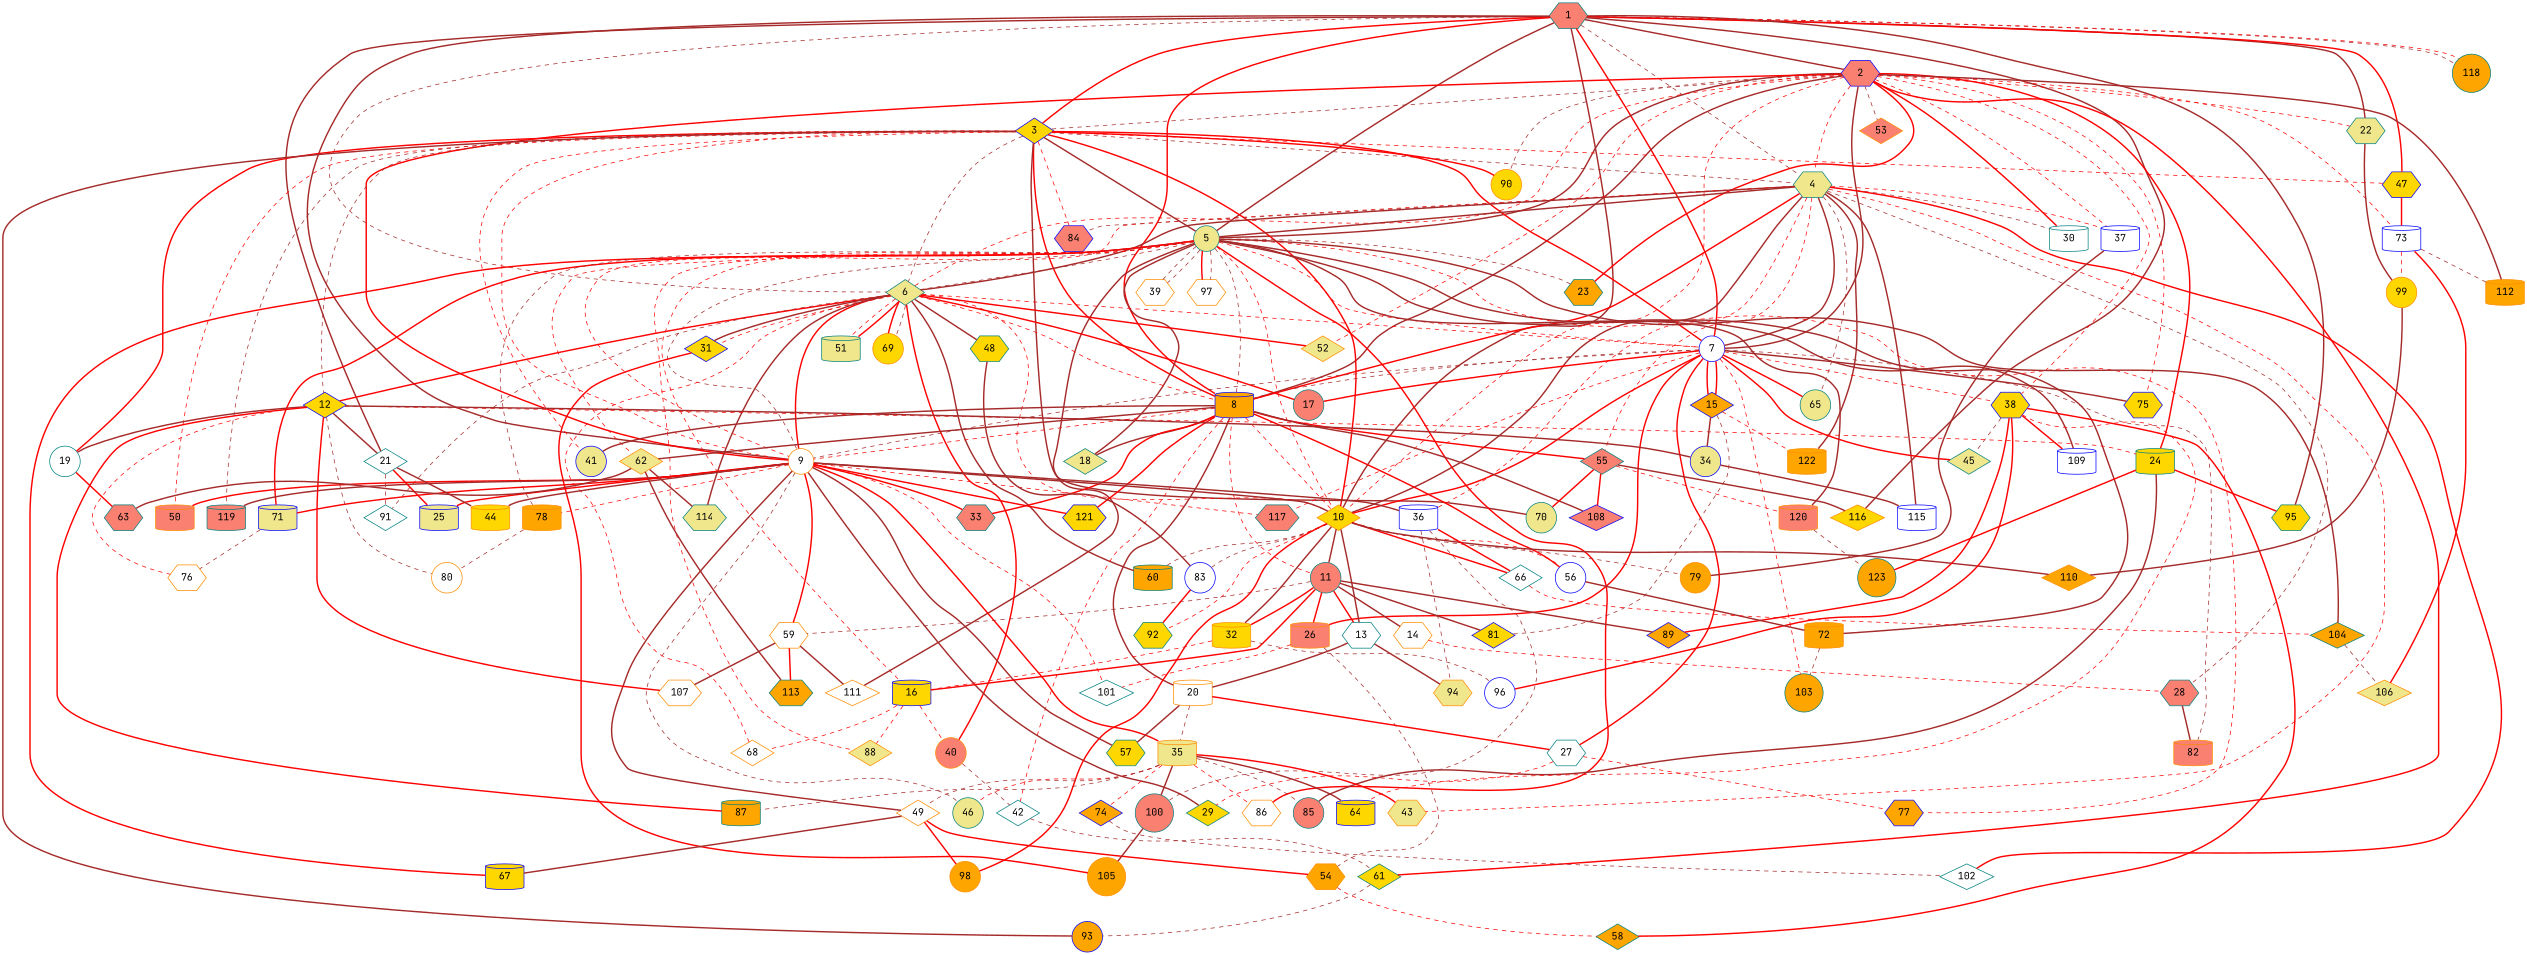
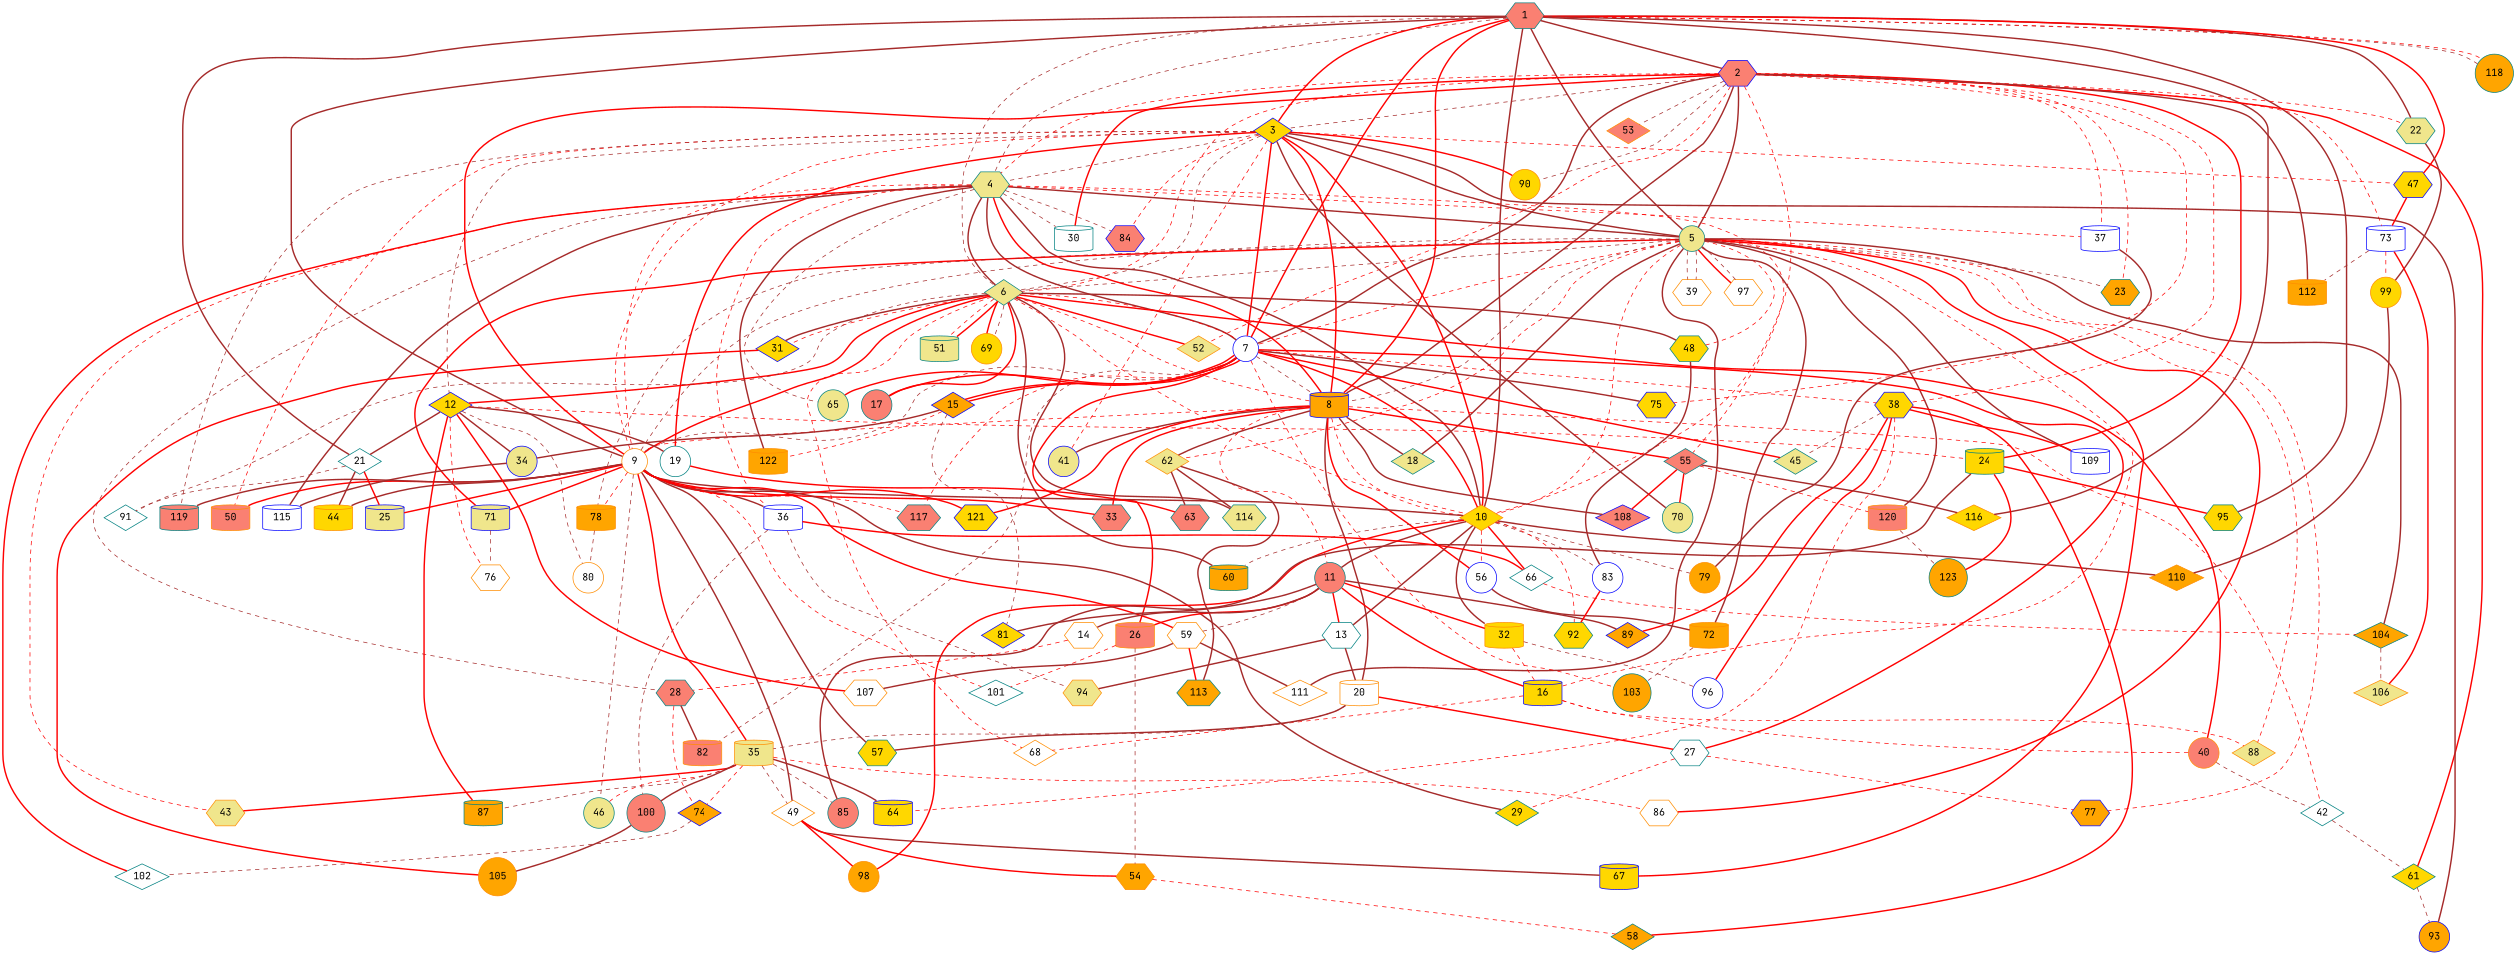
edge "2" -- "23": style bold -> dashed
edge "5" -- "48": added
edge "28" -- "74": added
